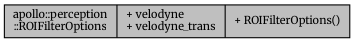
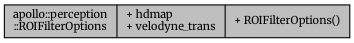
node "apollo::perception": text "+ velodyne" -> "+ hdmap"
